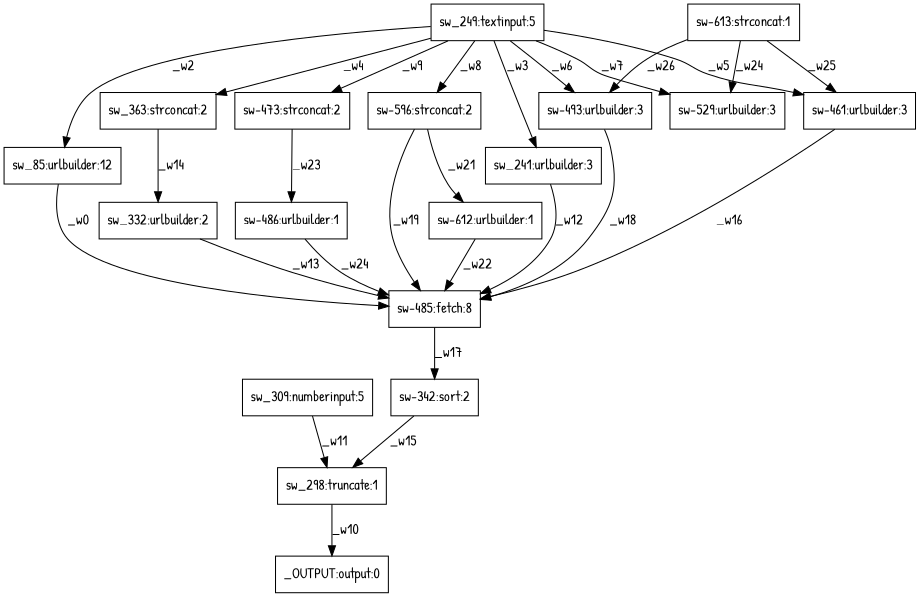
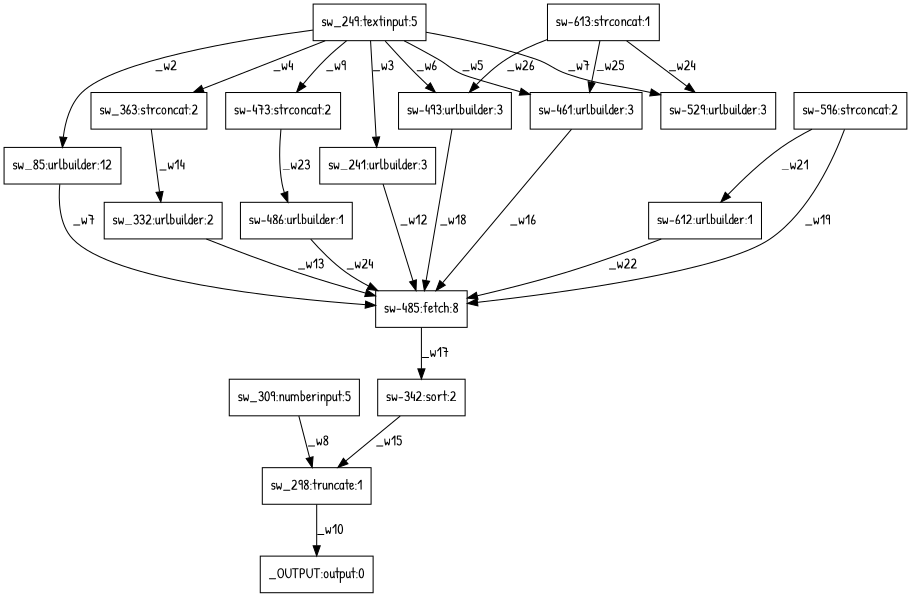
edge "sw_249:textinput:5" -> "sw-596:strconcat:2": removed, label "_w8"
edge "sw_85:urlbuilder:12" -> "sw-485:fetch:8": label "_w0" -> "_w7"
edge "sw_309:numberinput:5" -> "sw_298:truncate:1": label "_w11" -> "_w8"
